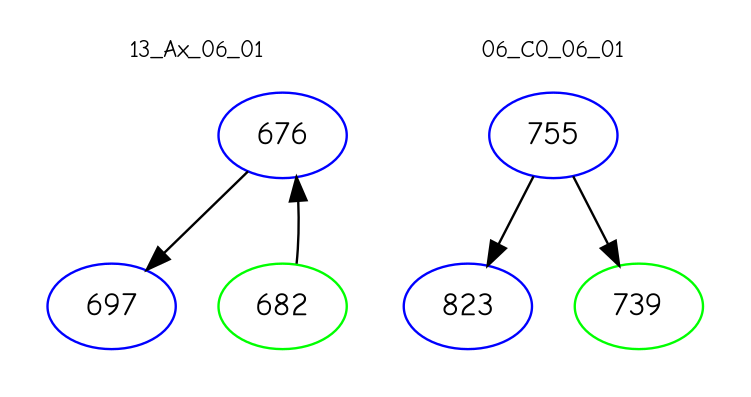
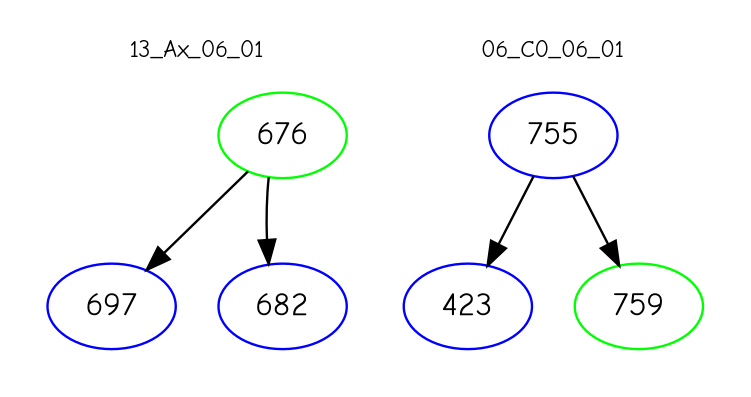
node "676": color blue -> green
edge "682" -> "676": reversed
node "682": color green -> blue
node "823": label "823" -> "423"
node "739": label "739" -> "759"
